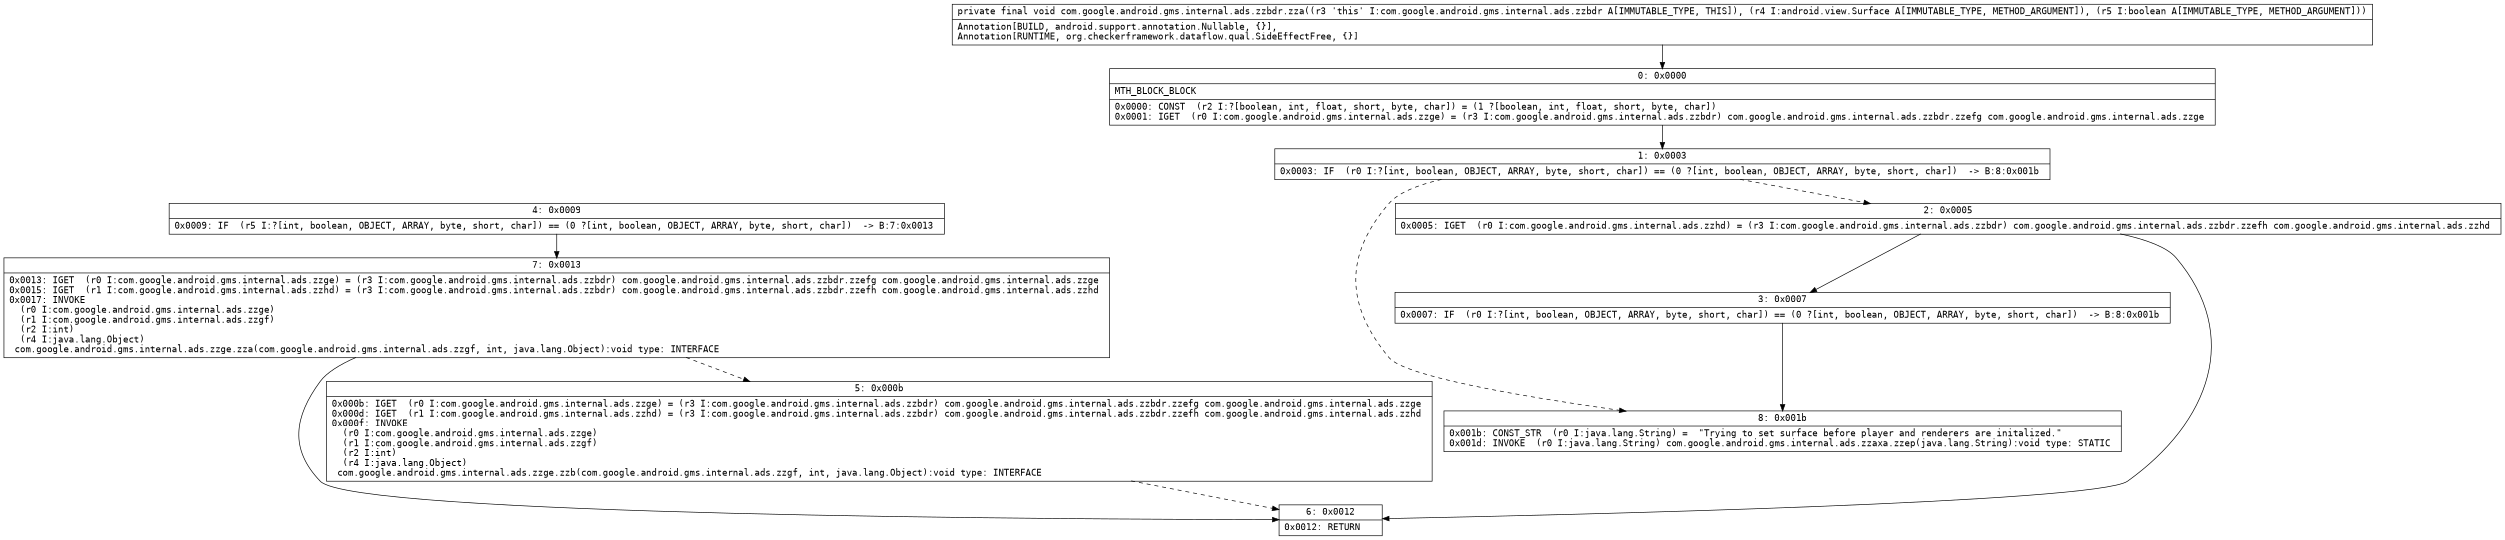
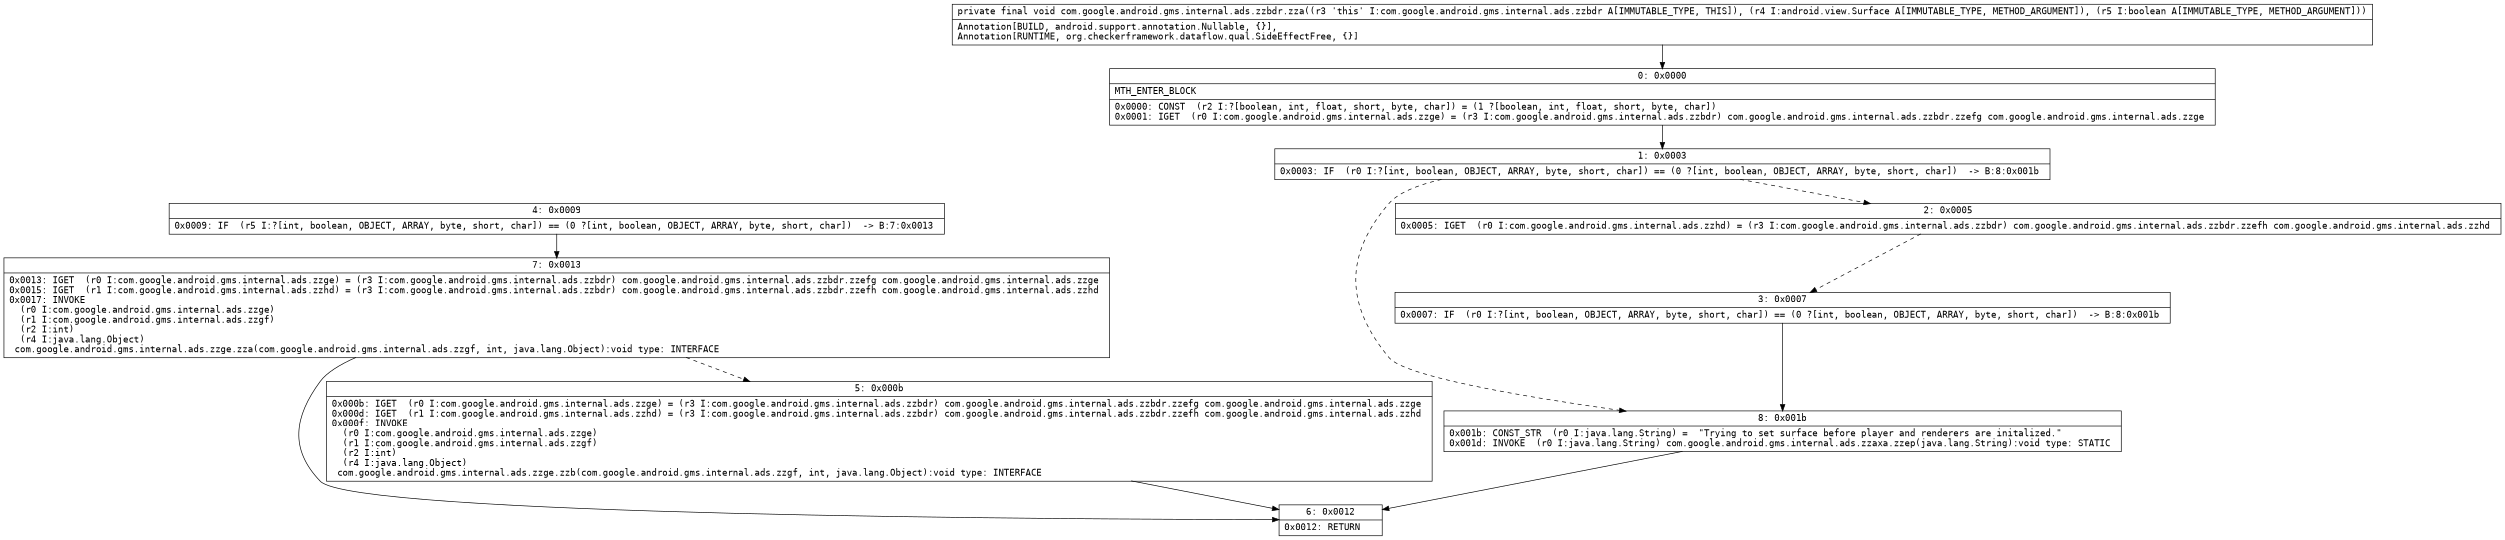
node "0: 0x0000": text "MTH_BLOCK_BLOCK" -> "MTH_ENTER_BLOCK"
edge "2: 0x0005" -> "3: 0x0007": style solid -> dashed
edge "5: 0x000b" -> "6: 0x0012": style dashed -> solid
edge "2: 0x0005" -> "6: 0x0012": now "8: 0x001b" -> "6: 0x0012"
